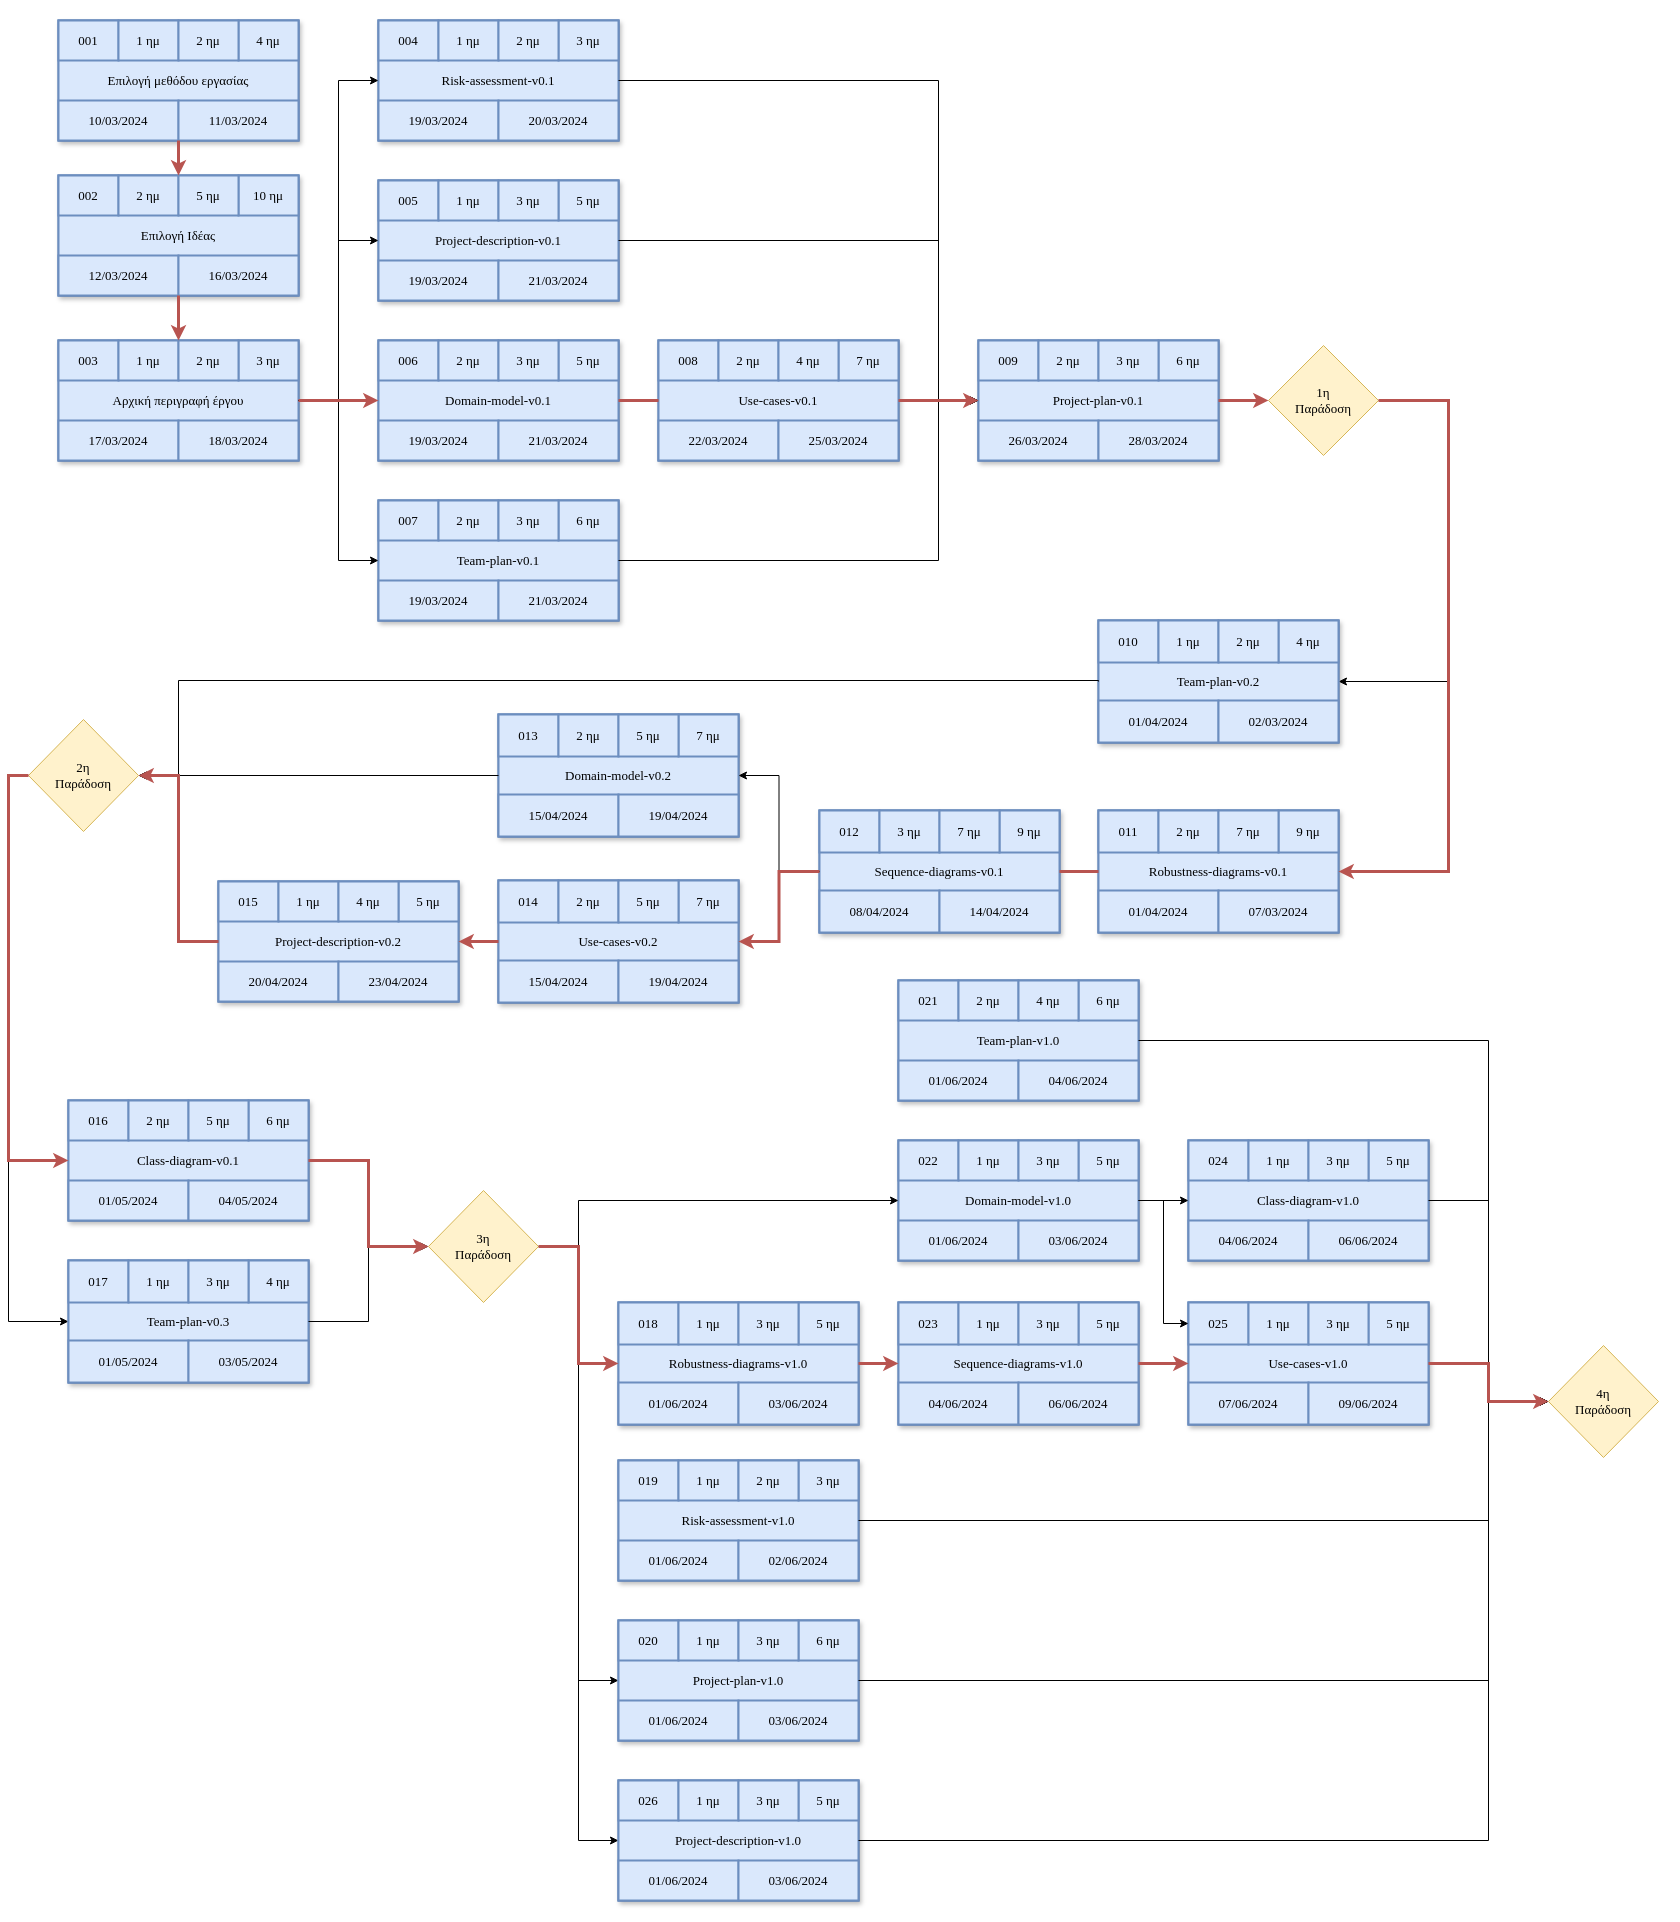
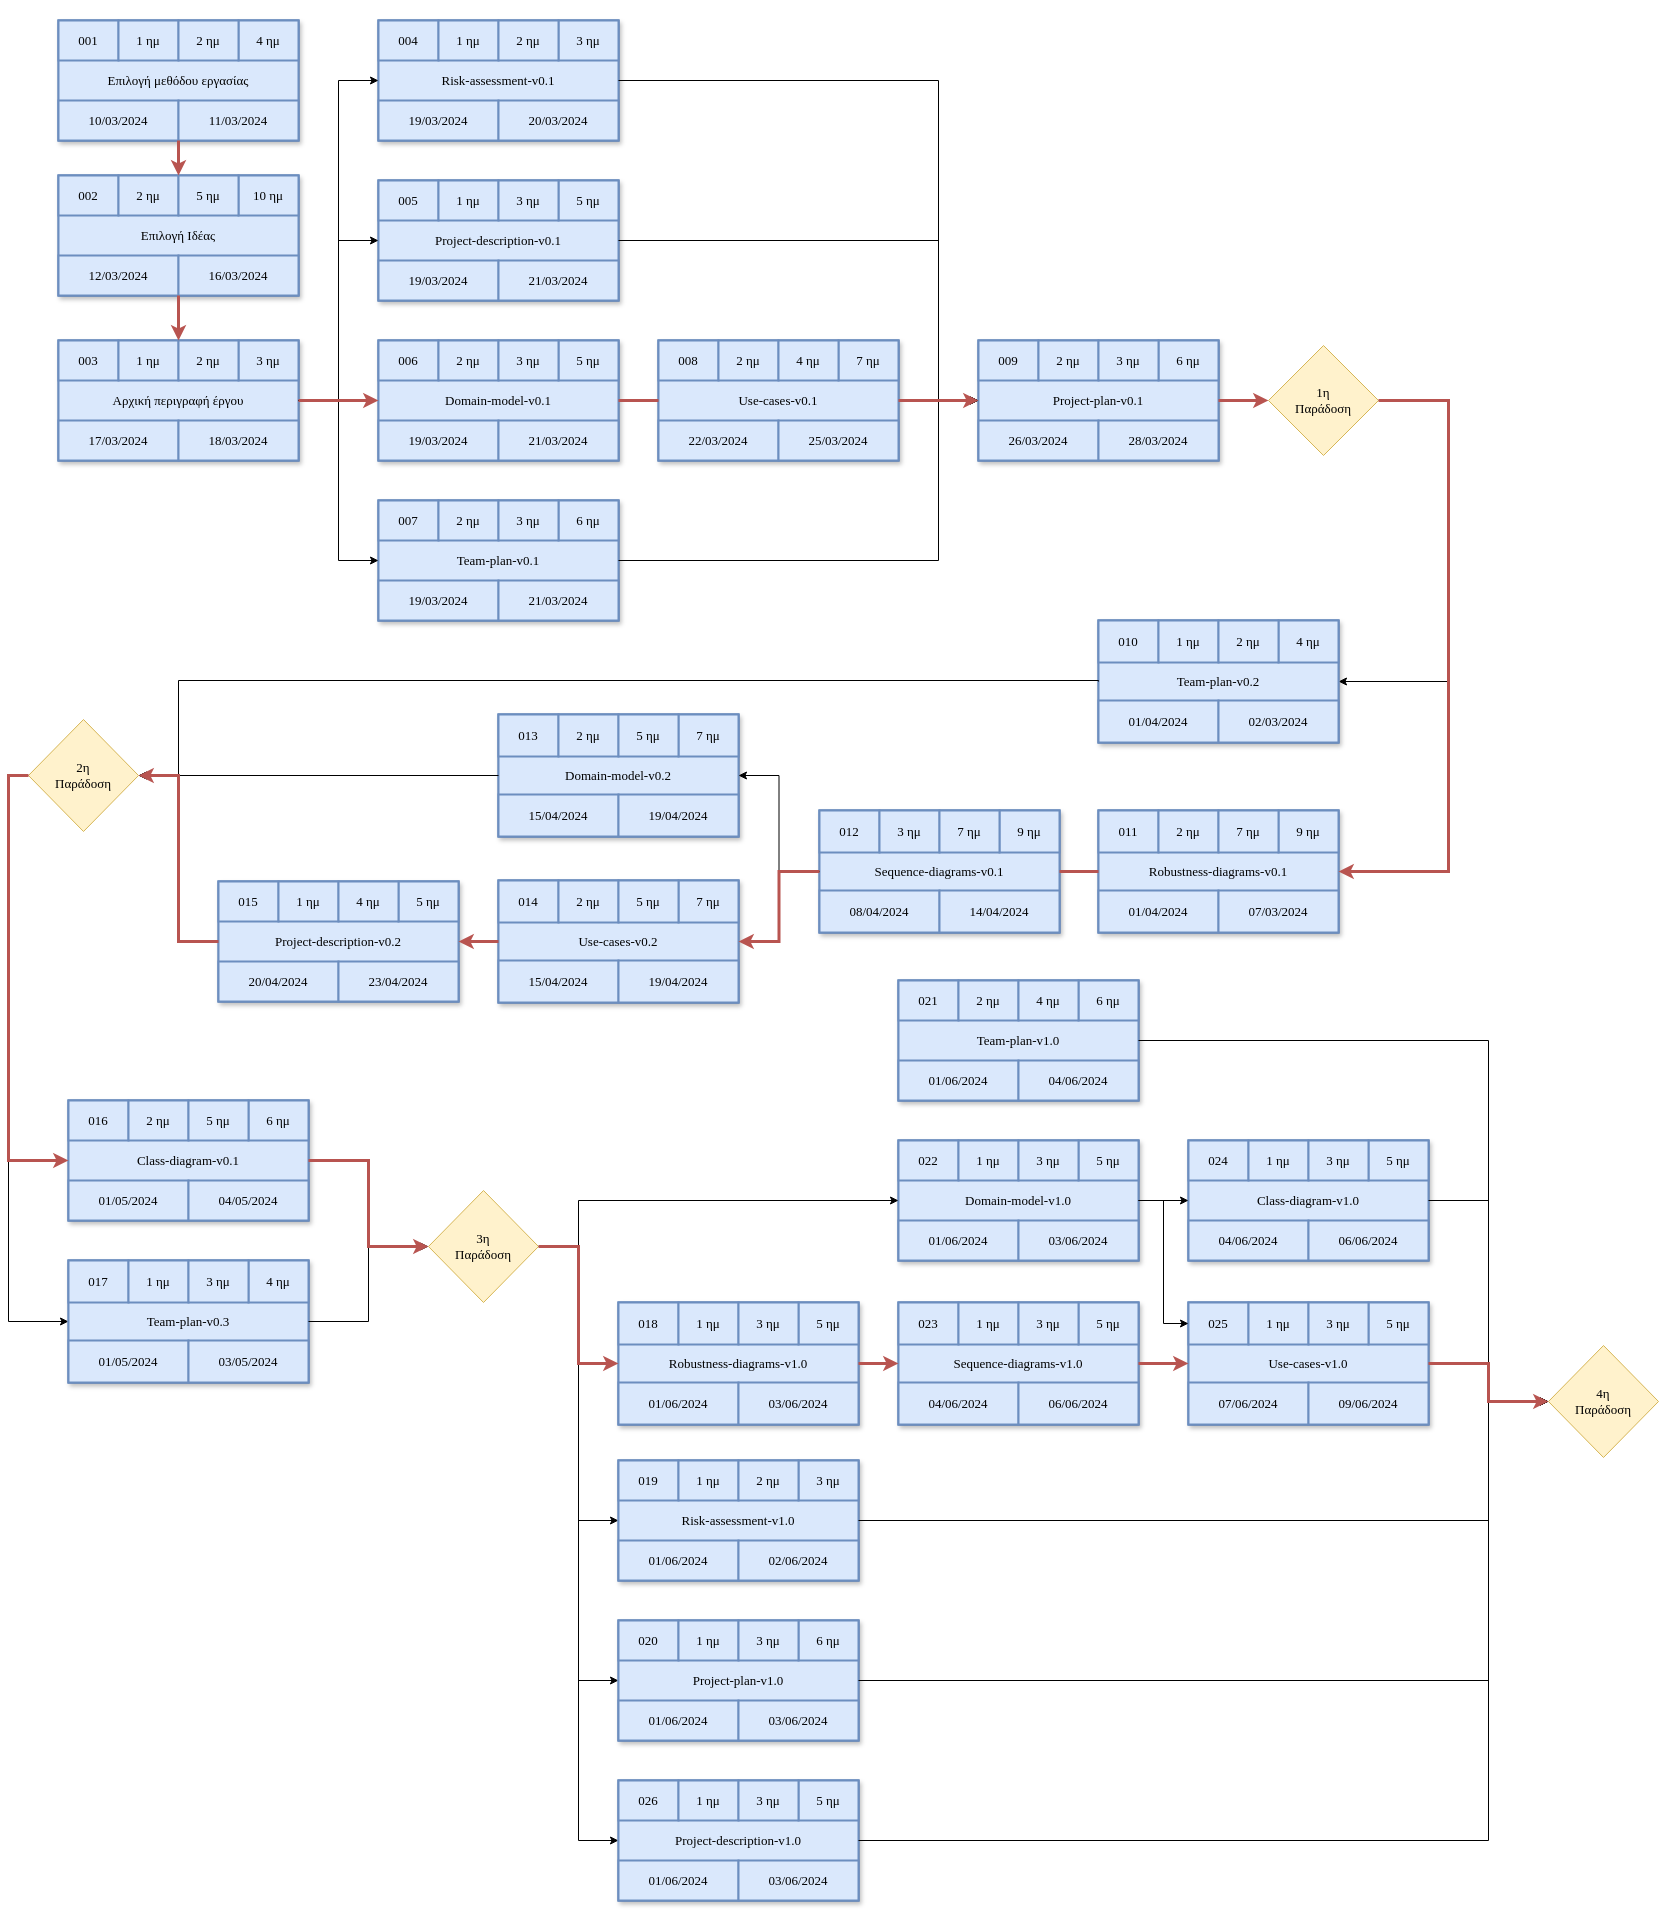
edge "3η Παράδοση" -> "Risk-assessment-v1.0": added
